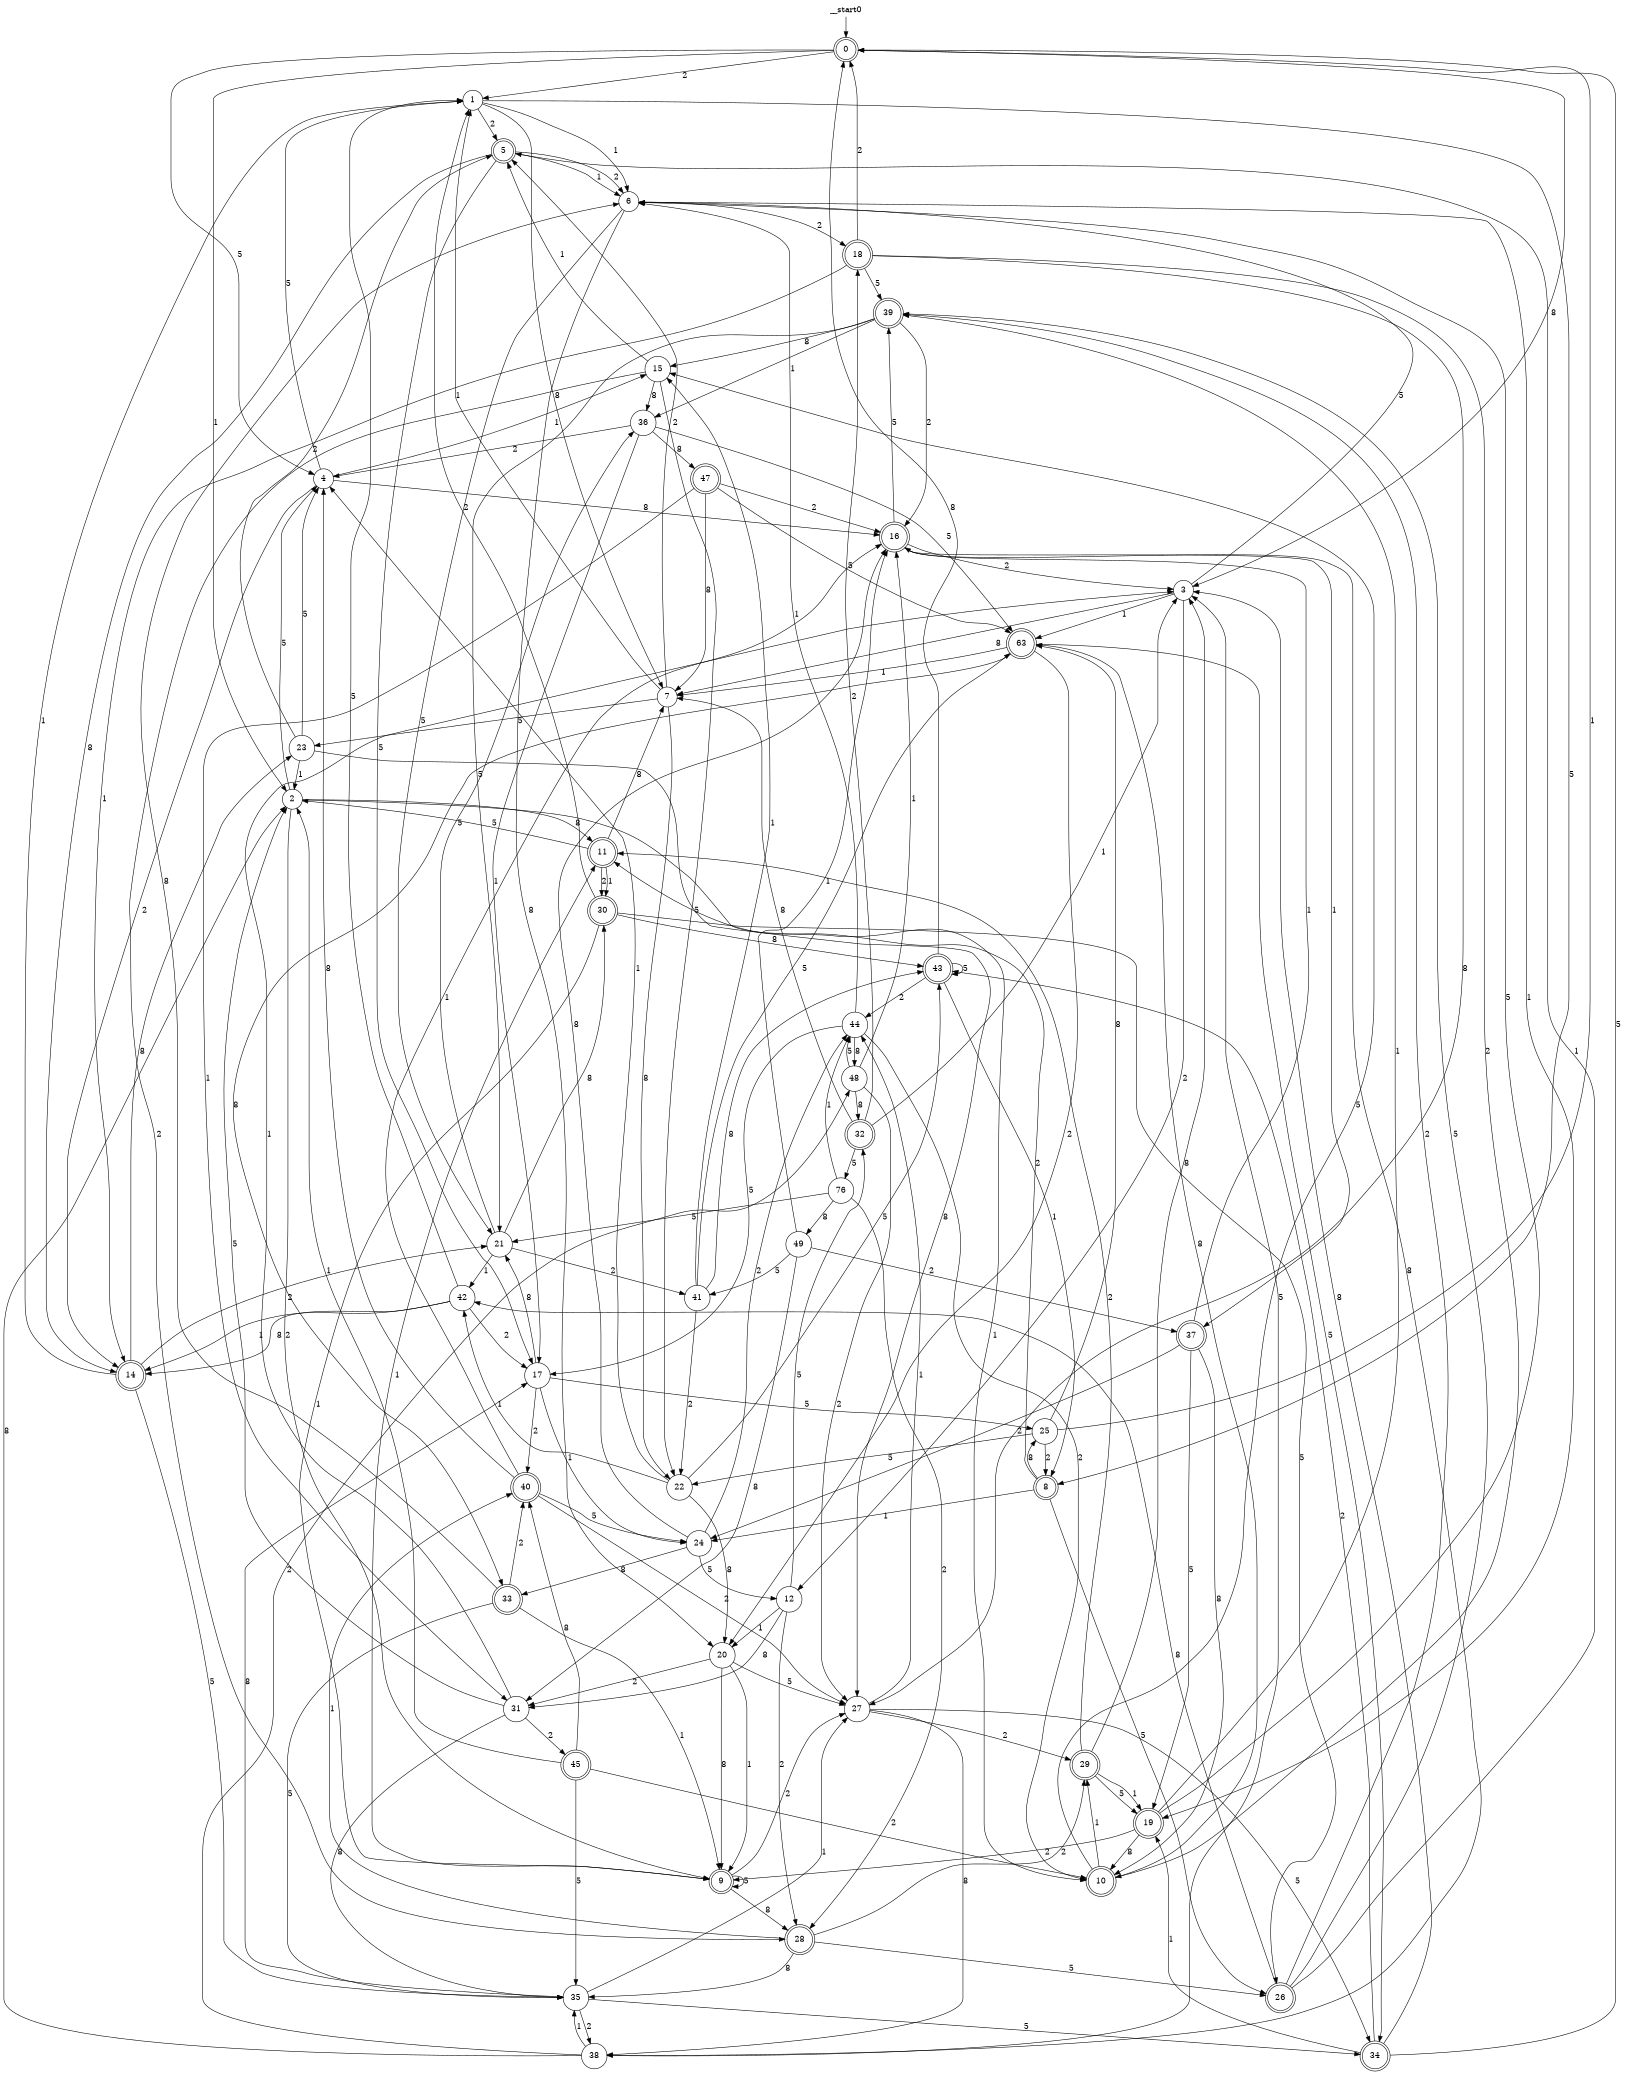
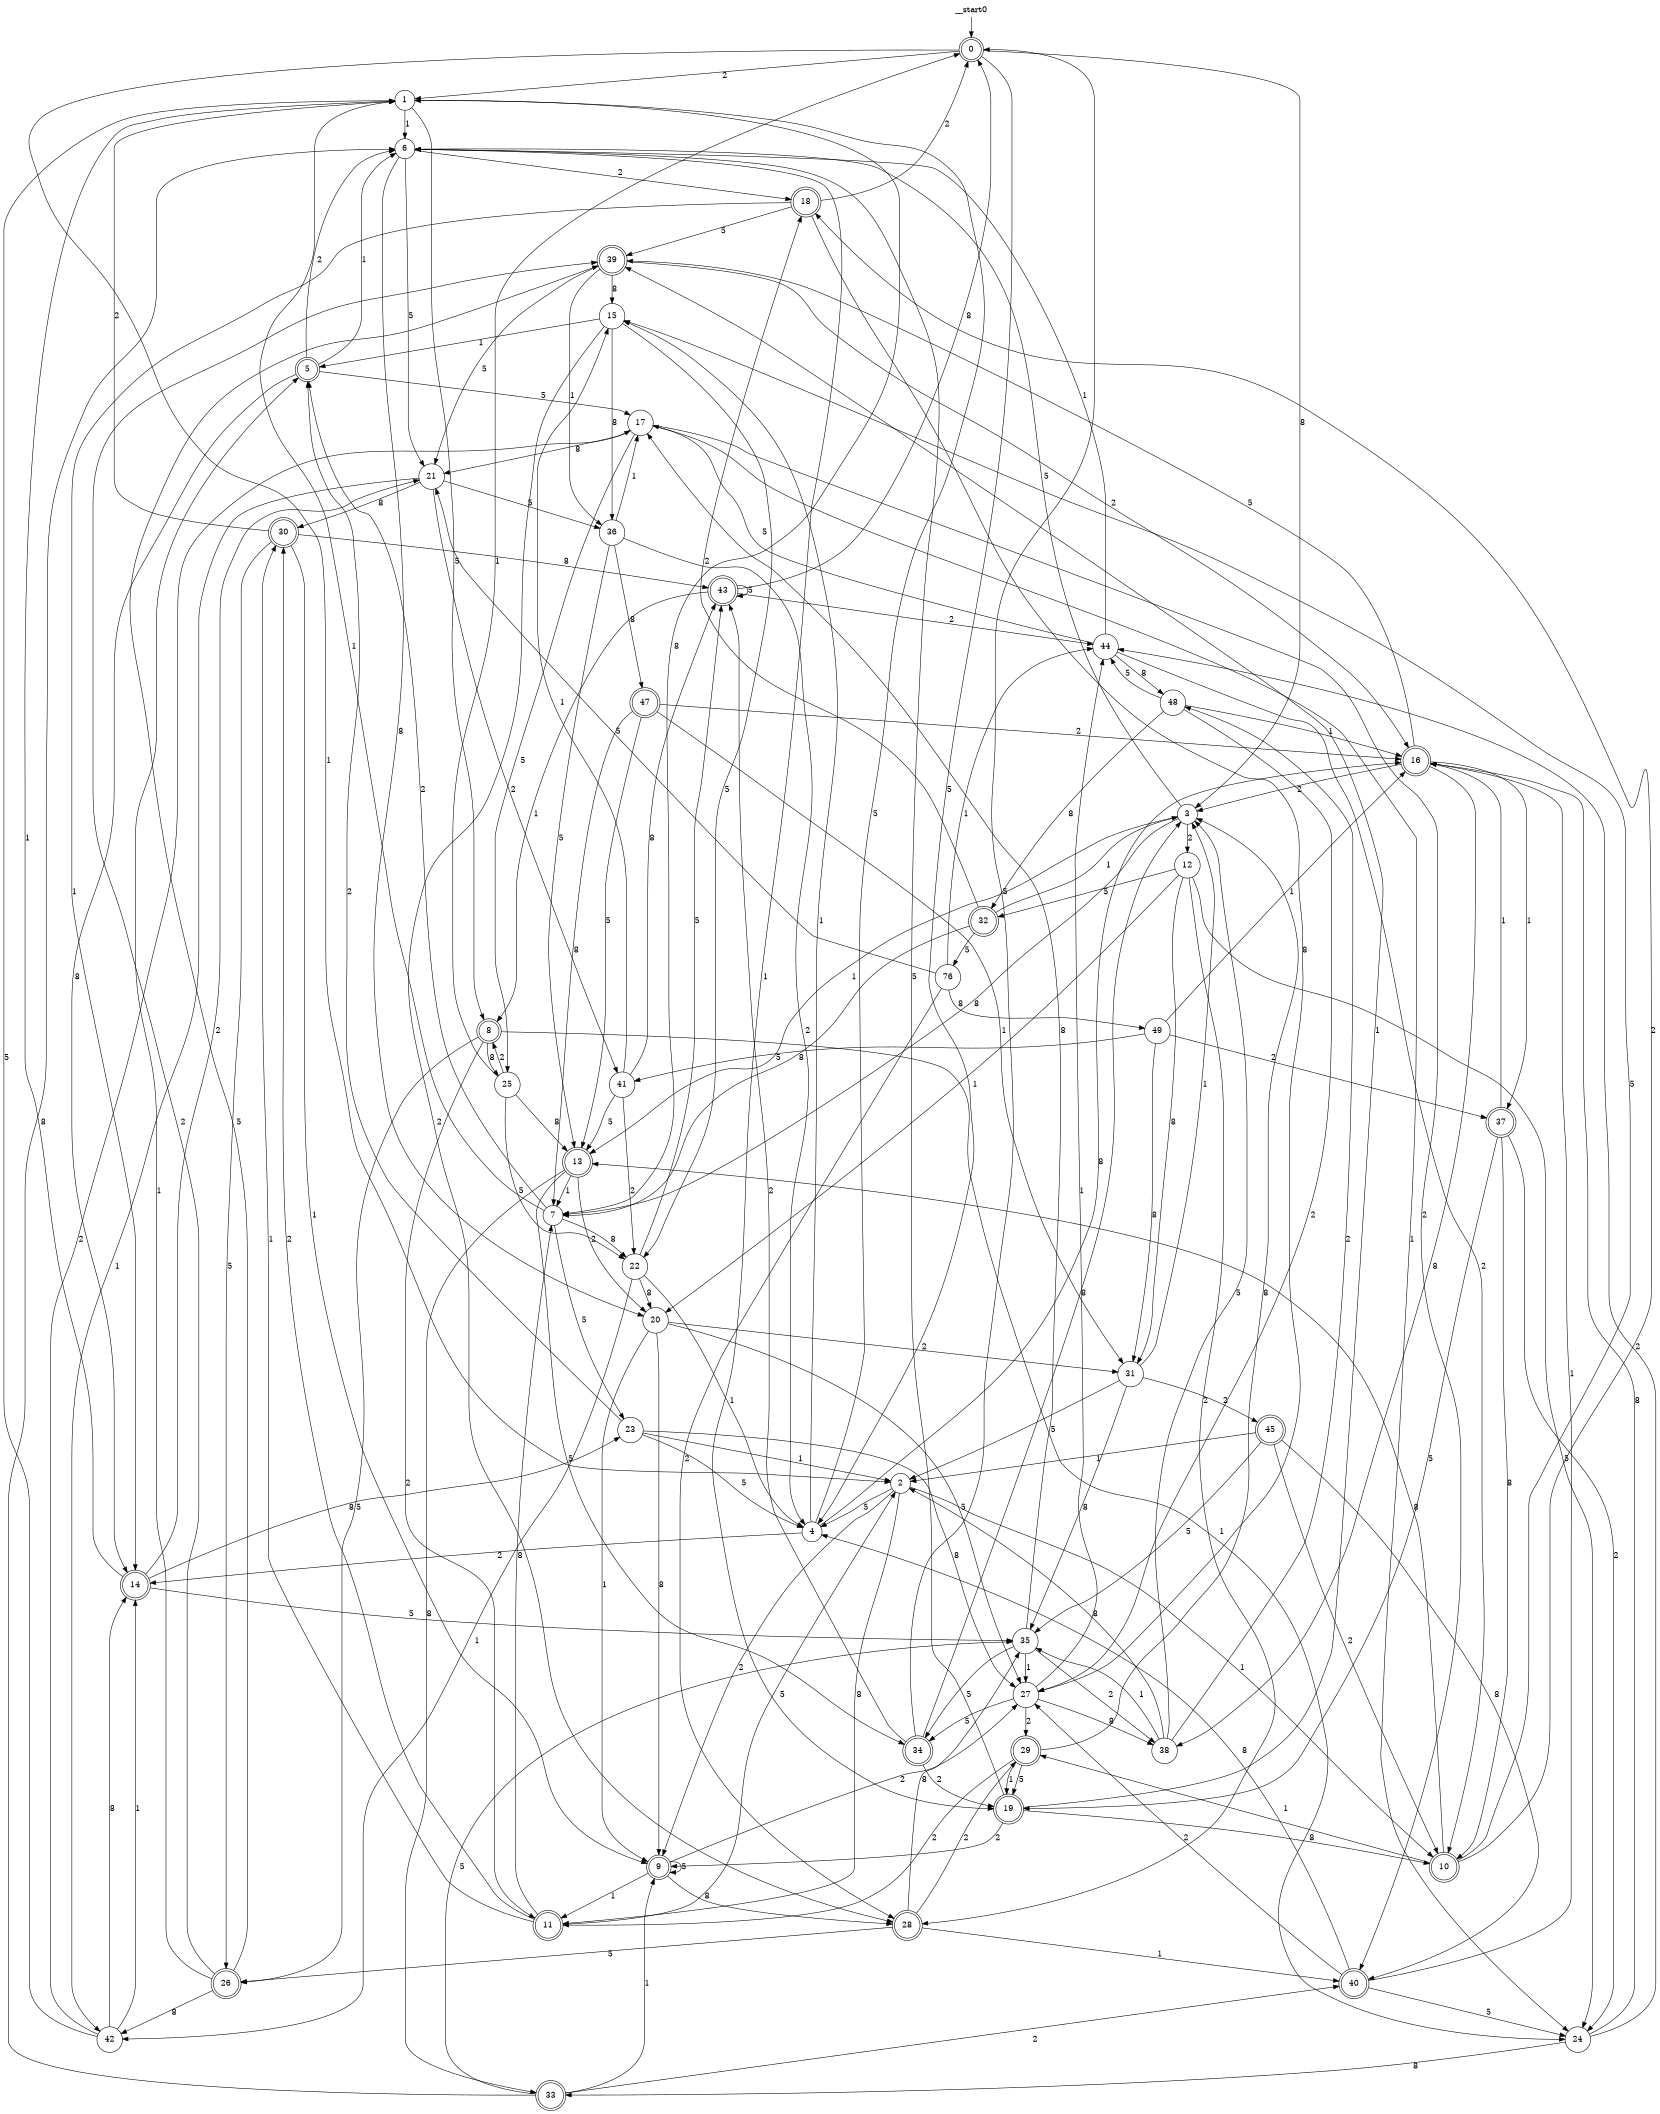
edge "1" -> "5": removed, label "2"
node "63": label "63" -> "13"
edge "18" -> "10": reversed
edge "24" -> "12": reversed
edge "34" -> "19": label "1" -> "2"
